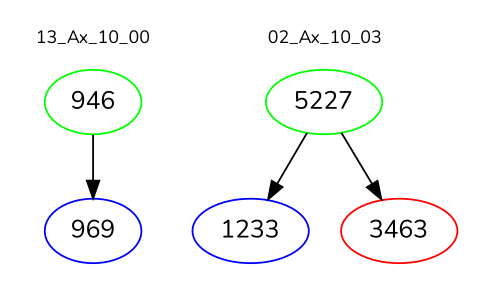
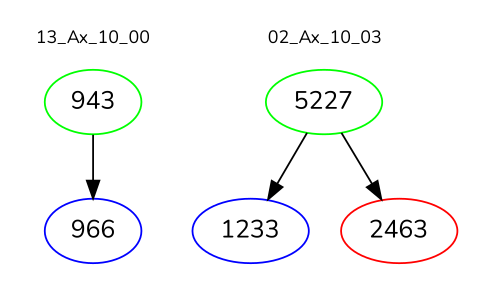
node "946": label "946" -> "943"
node "969": label "969" -> "966"
node "3463": label "3463" -> "2463"
